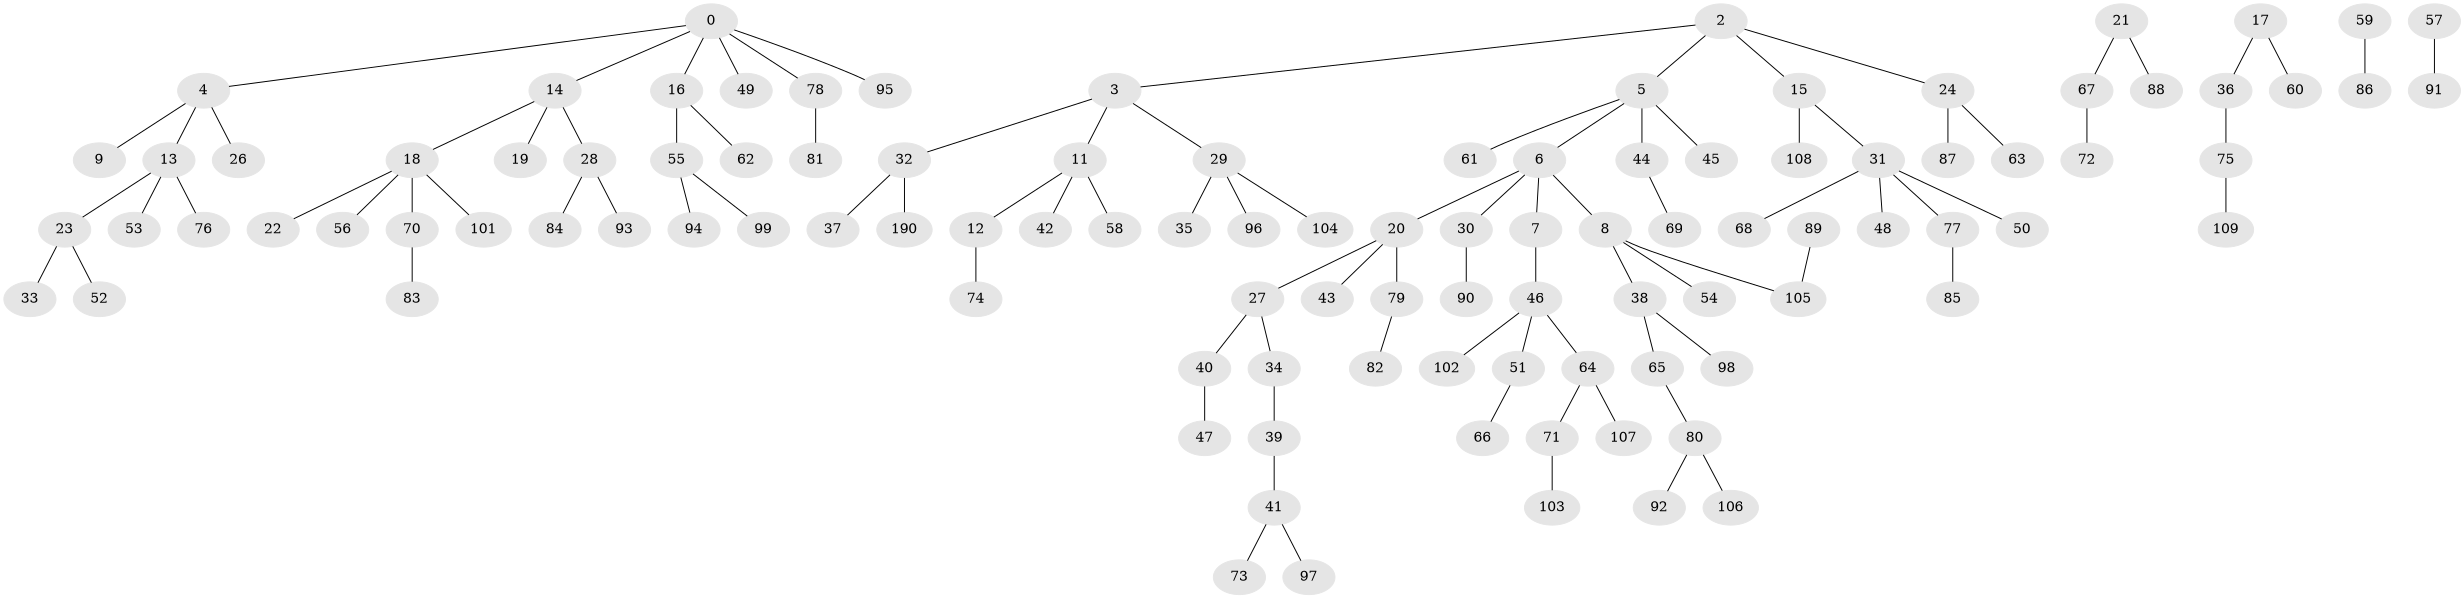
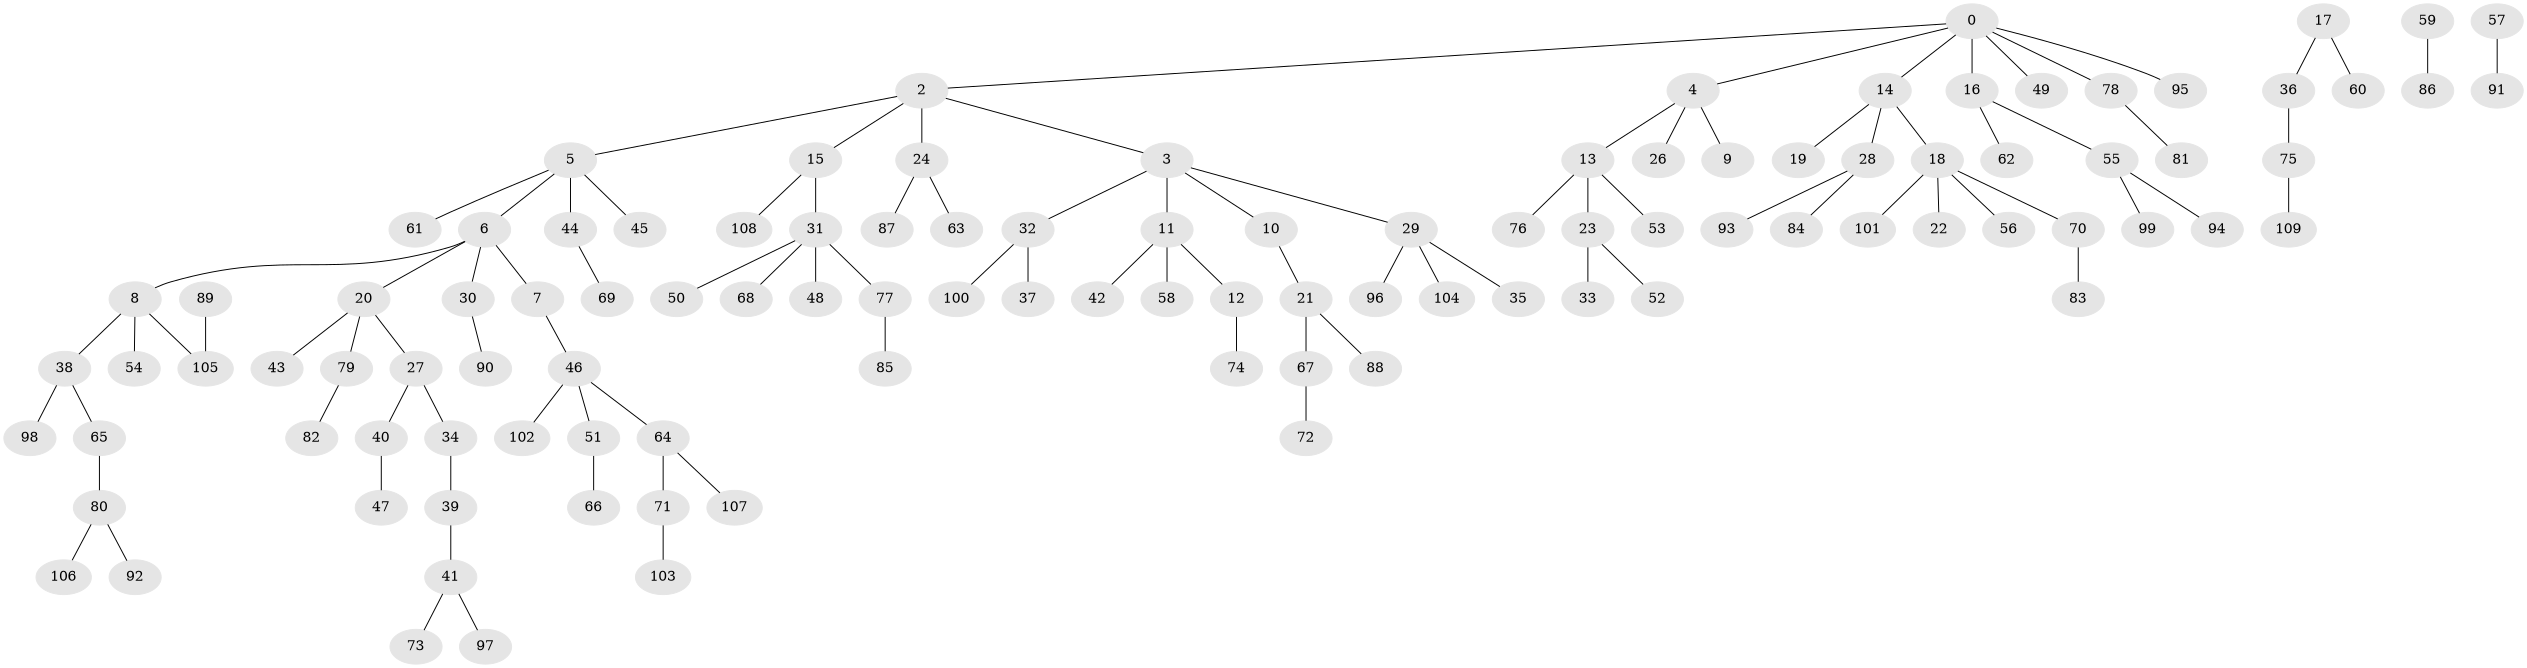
edge "0" -- "2": added
node "190": label "190" -> "100"
node "10": added
